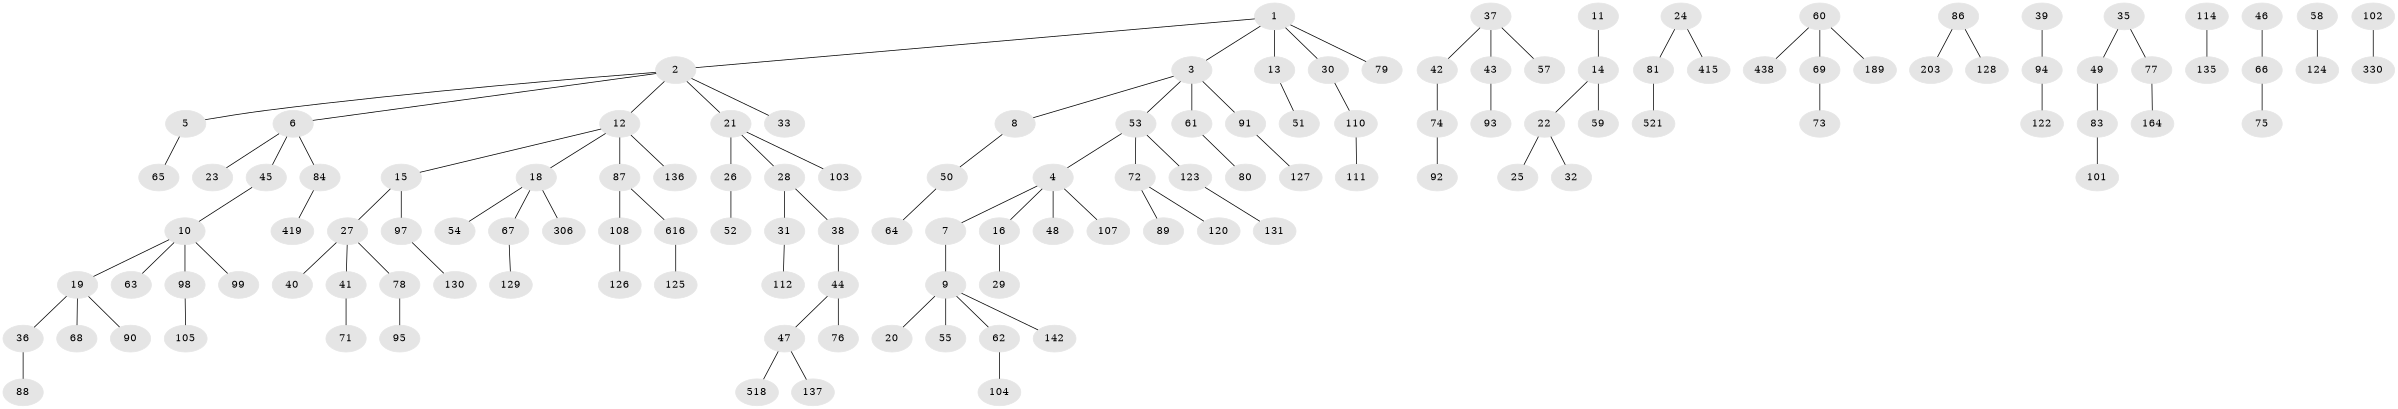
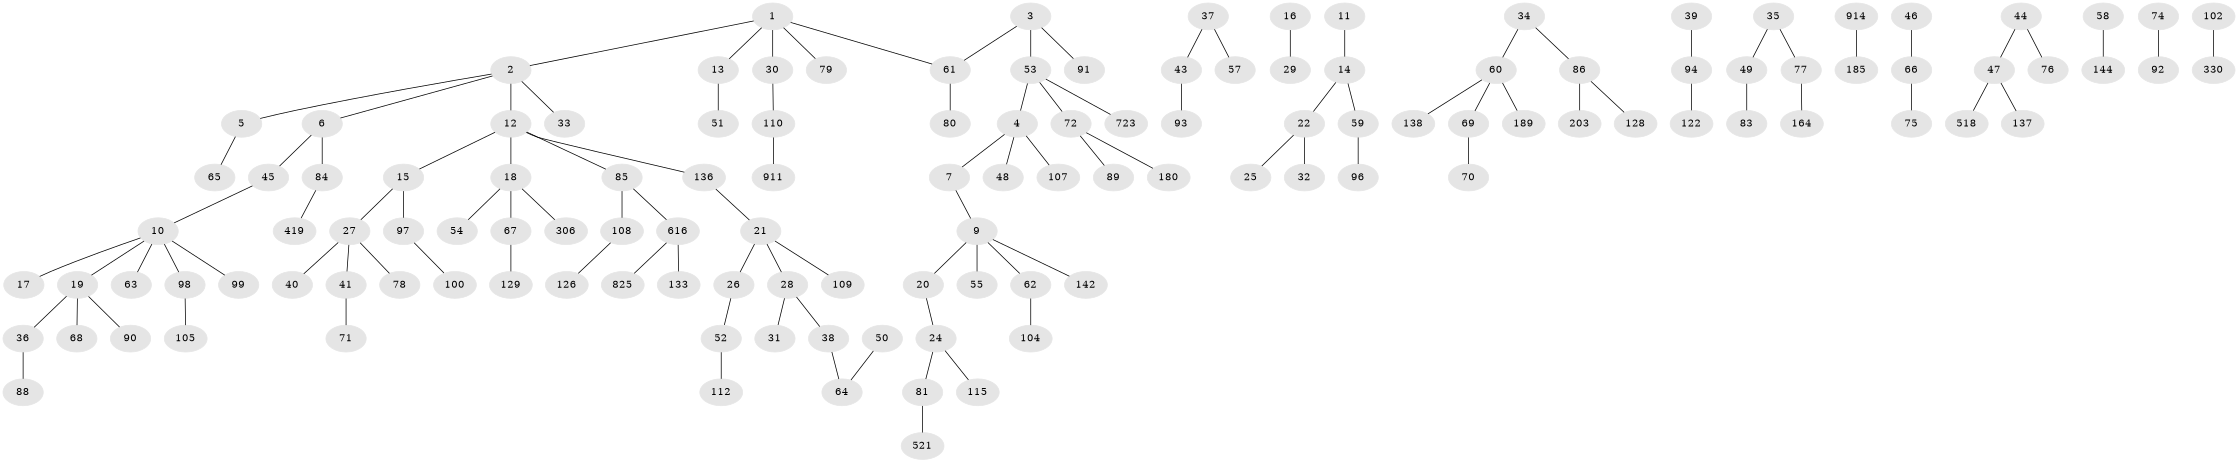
node "34": added
node "114": label "114" -> "914"
edge "1" -- "3": now "1" -- "61"
node "42": removed
node "415": label "415" -> "115"
node "438": label "438" -> "138"
node "135": label "135" -> "185"
node "124": label "124" -> "144"
edge "2" -- "21": now "136" -- "21"
node "8": removed
node "73": label "73" -> "70"
node "23": removed
node "87": label "87" -> "85"
node "103": label "103" -> "109"
node "123": label "123" -> "723"
node "127": removed
node "111": label "111" -> "911"
node "96": added
node "101": removed
edge "4" -- "16": removed
node "120": label "120" -> "180"
node "131": removed
edge "31" -- "112": now "52" -- "112"
edge "38" -- "44": now "38" -- "64"
node "17": added
node "130": label "130" -> "100"
node "125": label "125" -> "825"
node "133": added
edge "20" -- "24": added
node "95": removed
